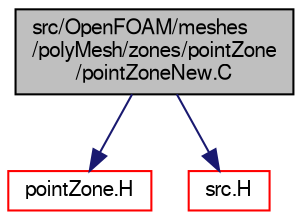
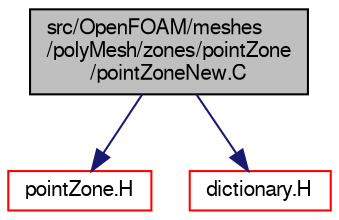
node "src.H": label "src.H" -> "dictionary.H"
